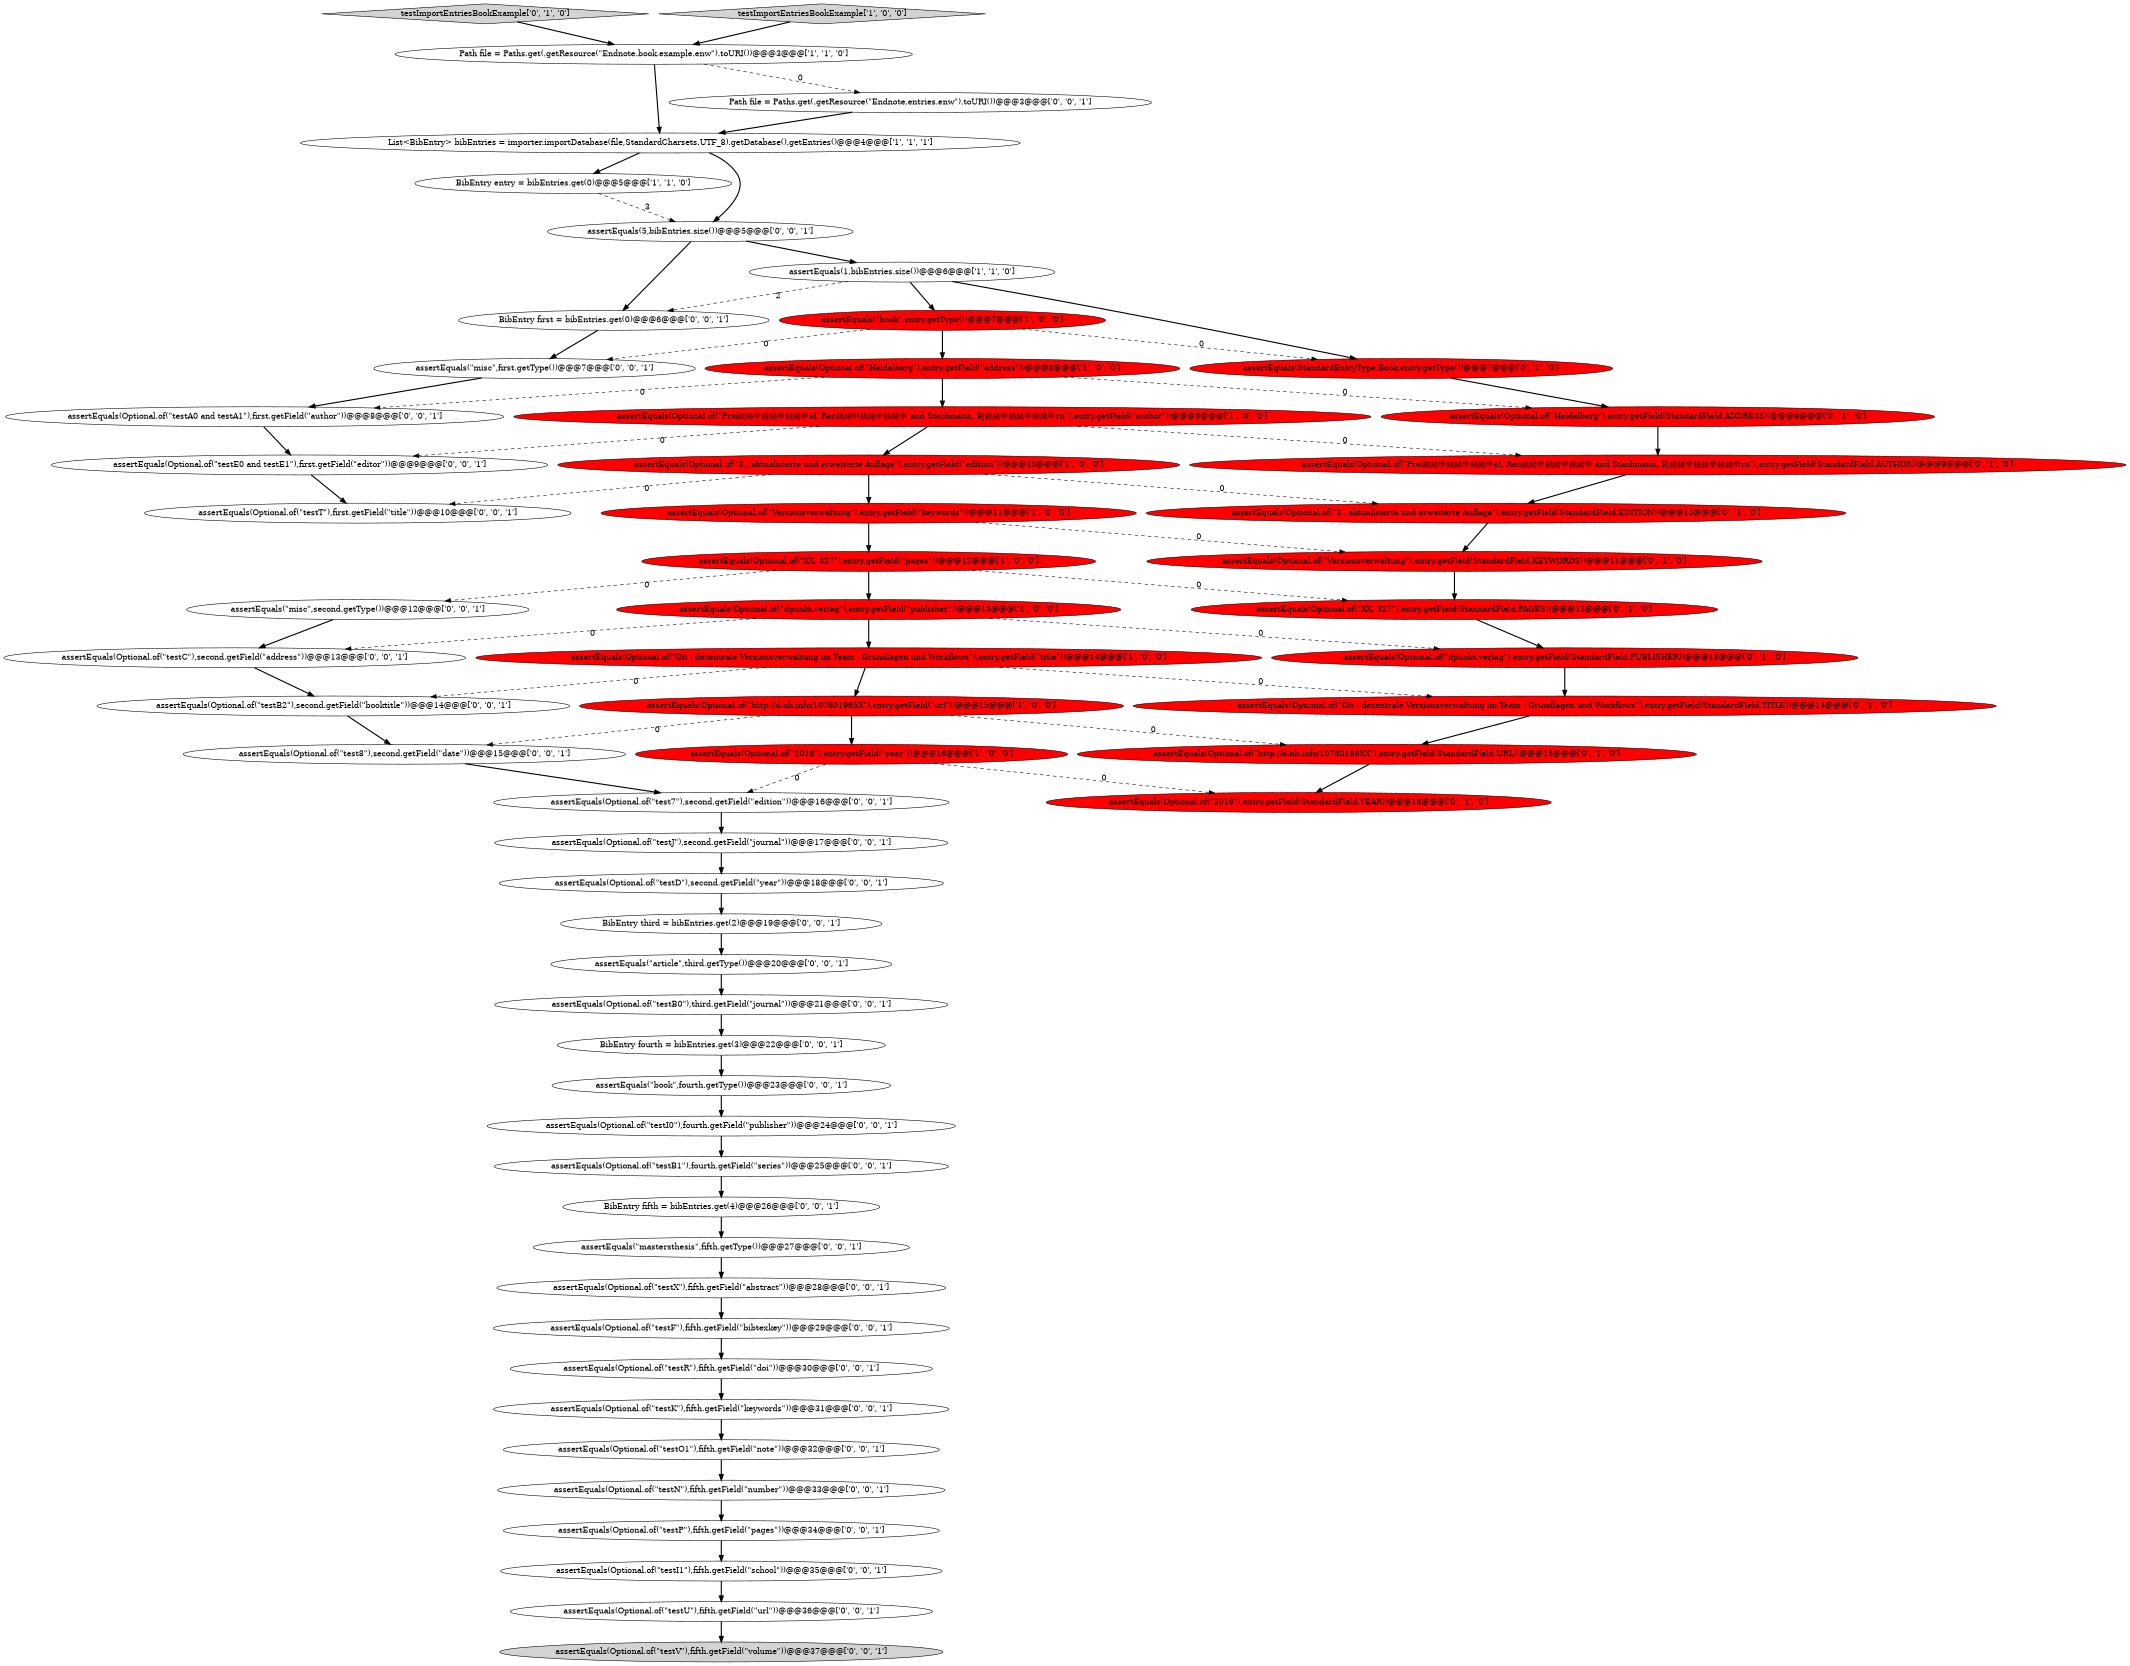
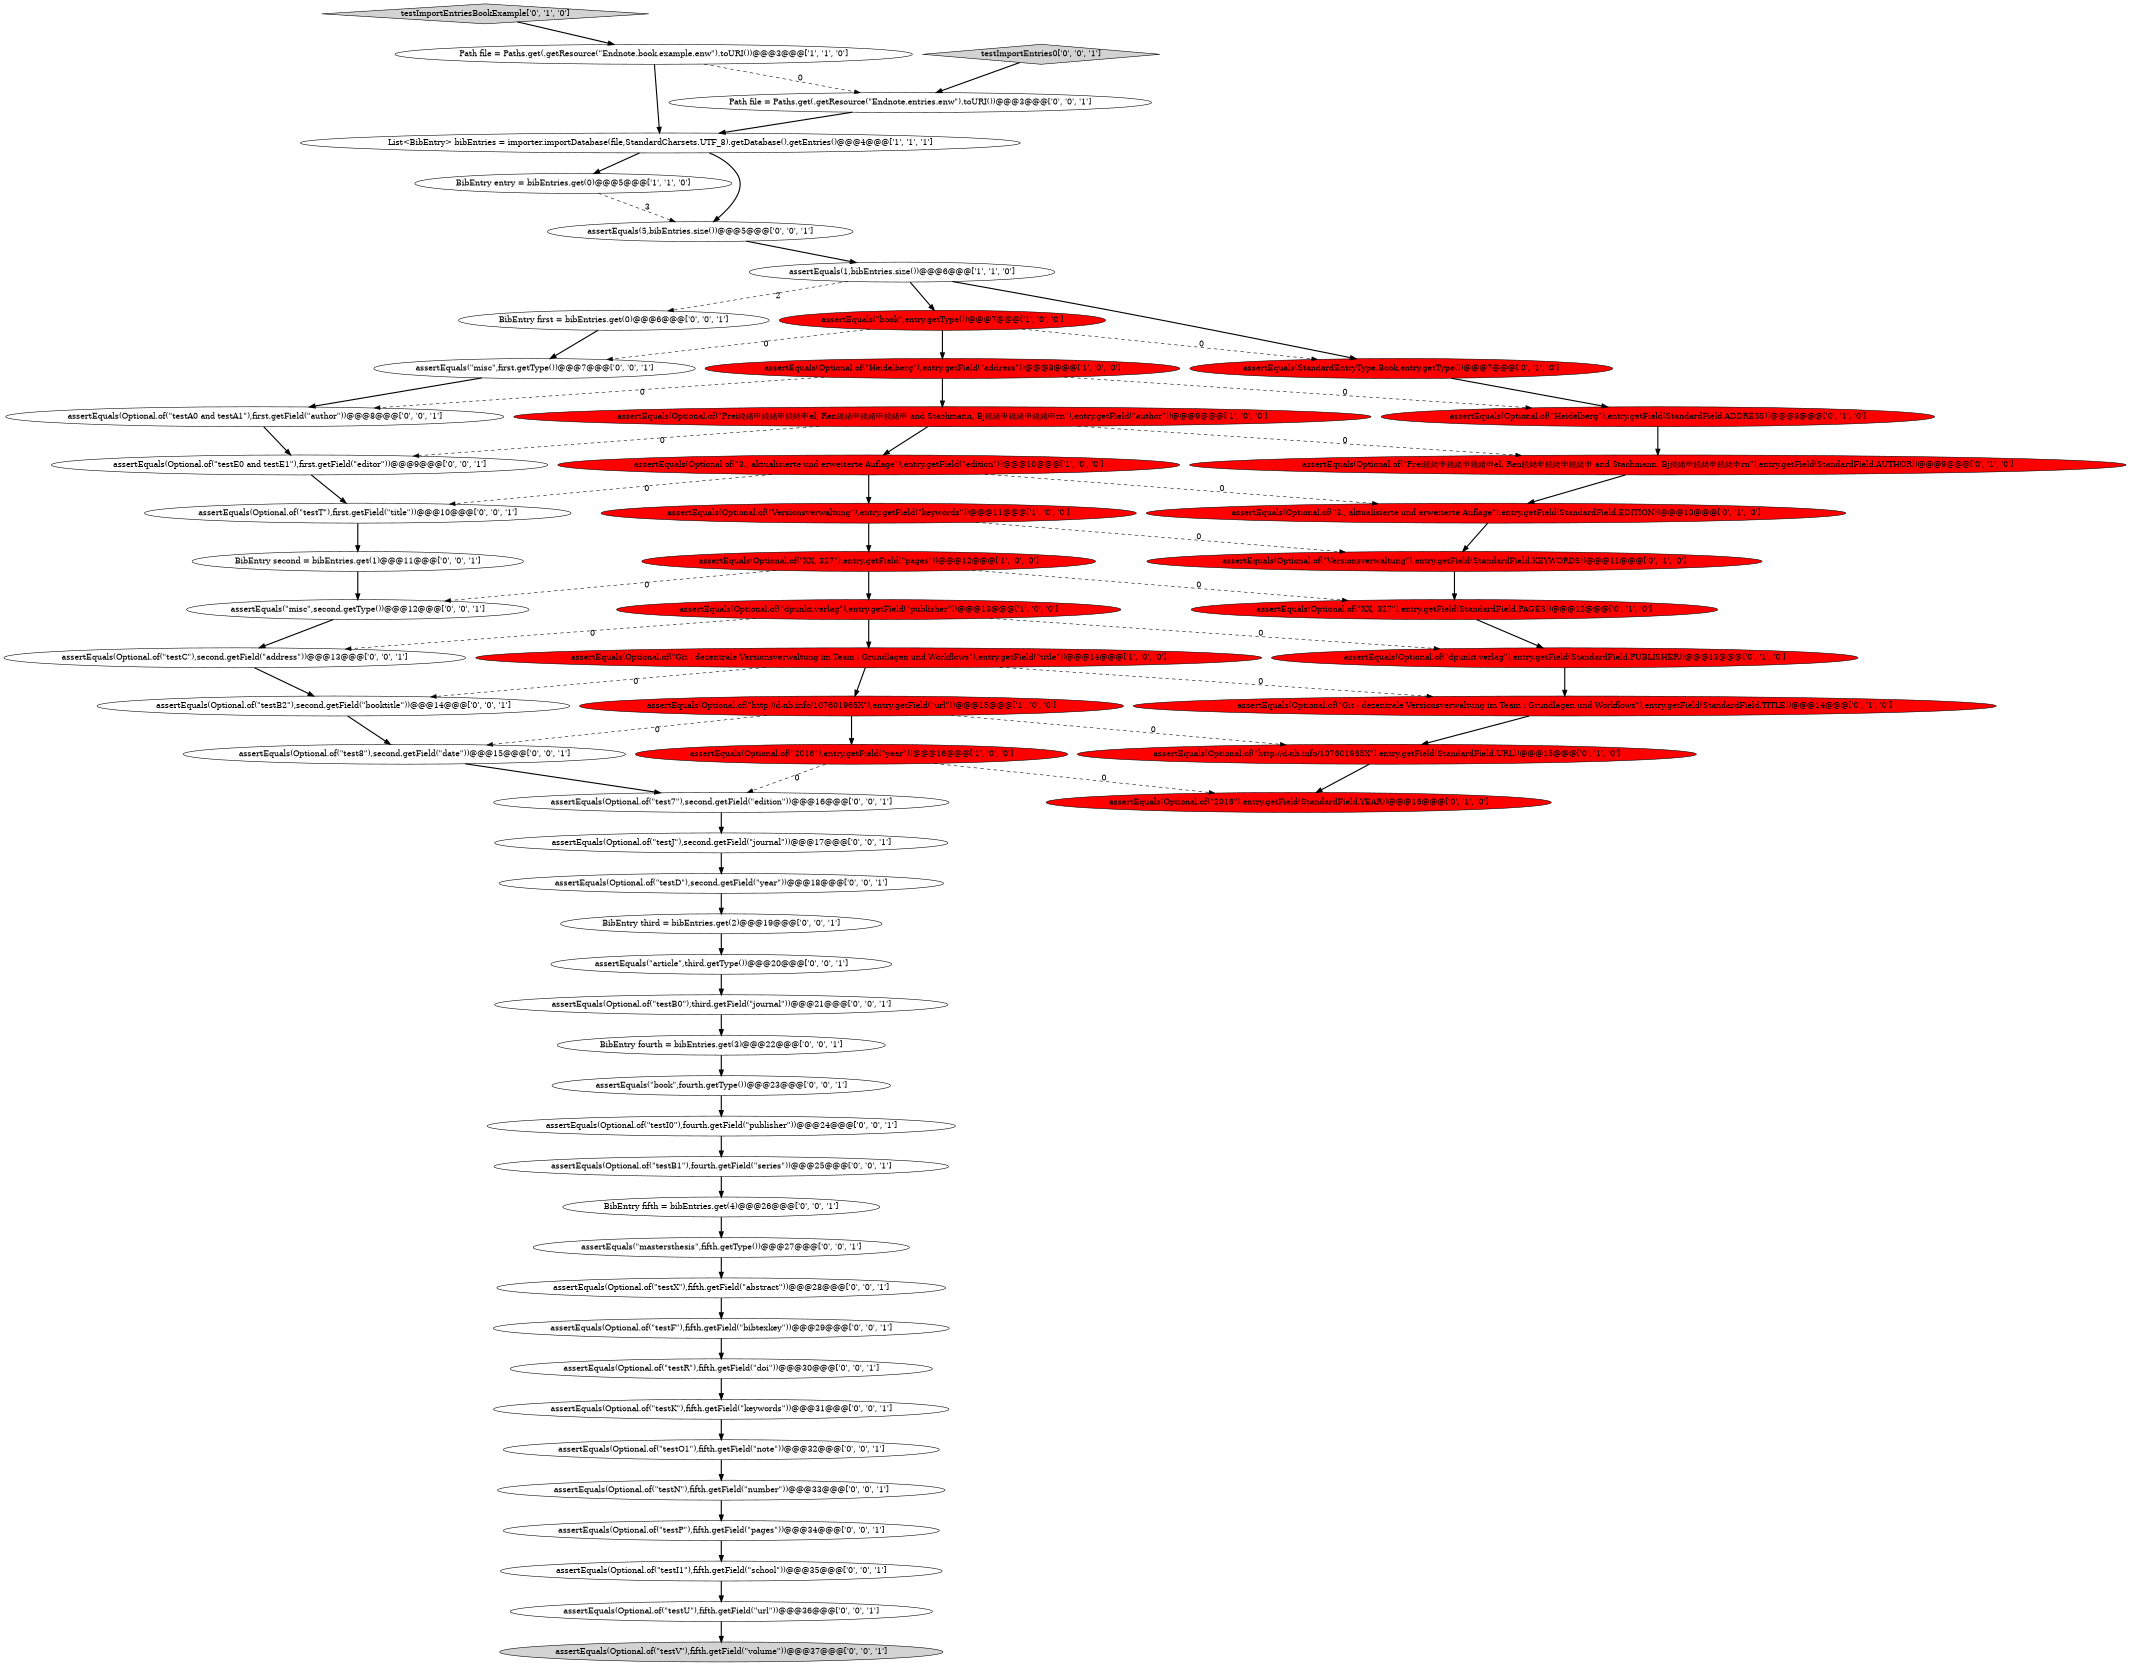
node "testImportEntriesBookExample['1', '0', '0']": removed
node "testImportEntries0['0', '0', '1']": added
edge "assertEquals(5,bibEntries.size())@@@5@@@['0', '0', '1']" -> "BibEntry first = bibEntries.get(0)@@@6@@@['0', '0', '1']": removed
node "BibEntry second = bibEntries.get(1)@@@11@@@['0', '0', '1']": added
